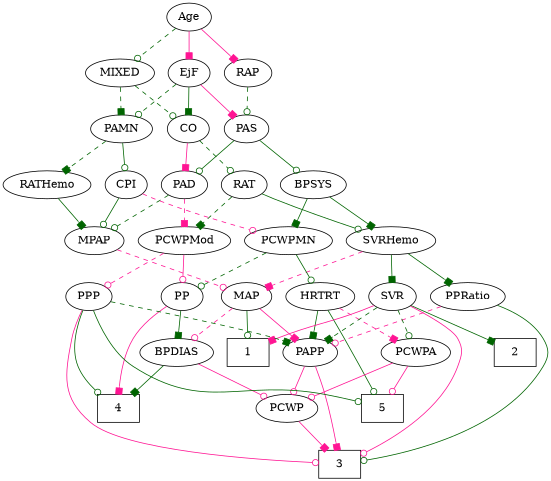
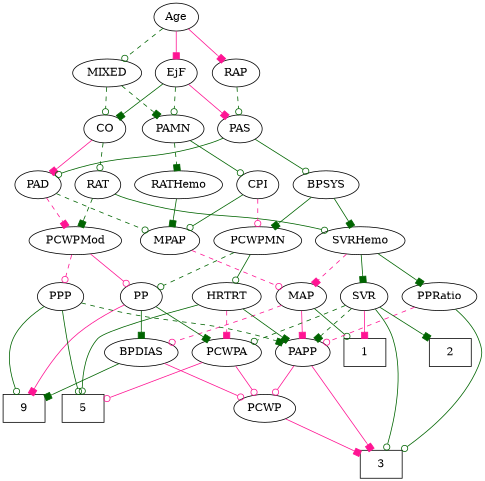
edge "PP" -> "PCWPA": added
edge "SVR" -> "3": color deeppink -> darkgreen
node "4": label "4" -> "9"
edge "PPP" -> "3": removed
